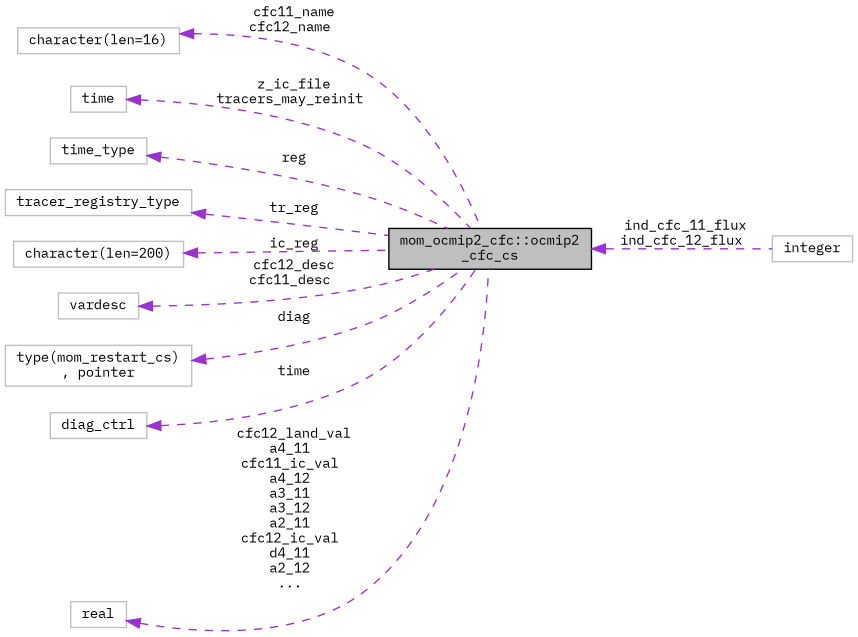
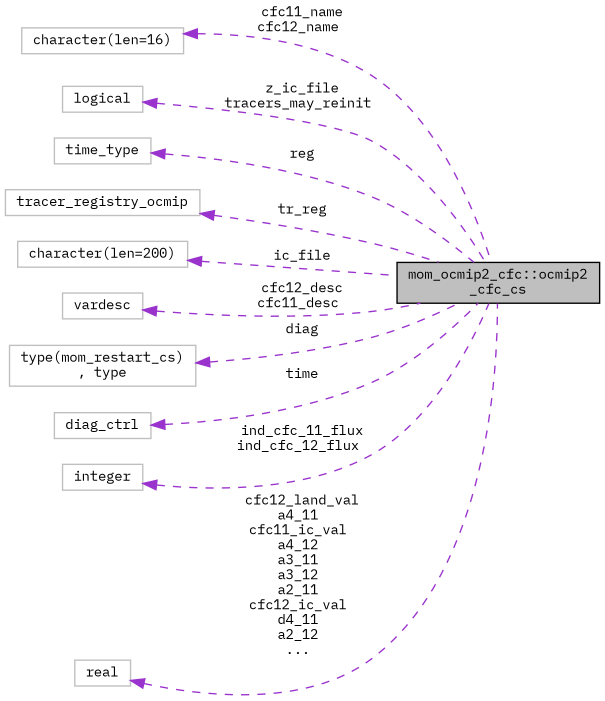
node "time": label "time" -> "logical"
node "tracer_registry_type": label "tracer_registry_type" -> "tracer_registry_ocmip"
edge "mom_ocmip2_cfc::ocmip2 _cfc_cs" -> "character(len=200)": label " ic_reg" -> " ic_file"
edge "integer" -> "mom_ocmip2_cfc::ocmip2 _cfc_cs": reversed
node "type(mom_restart_cs) , pointer": label "type(mom_restart_cs) , pointer" -> "type(mom_restart_cs) , type"
